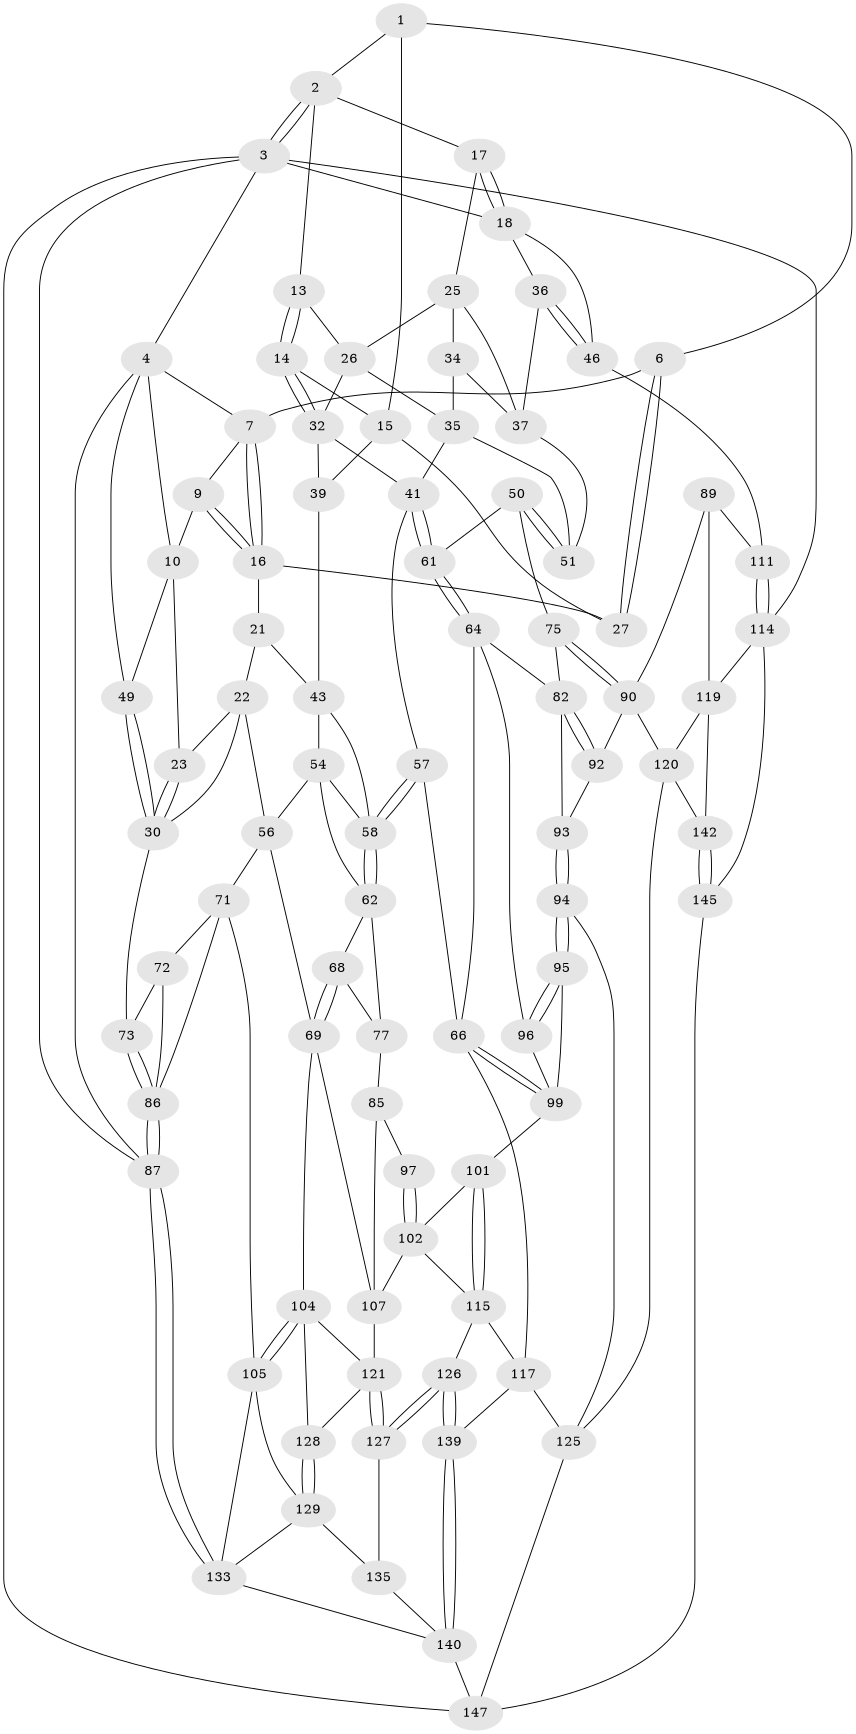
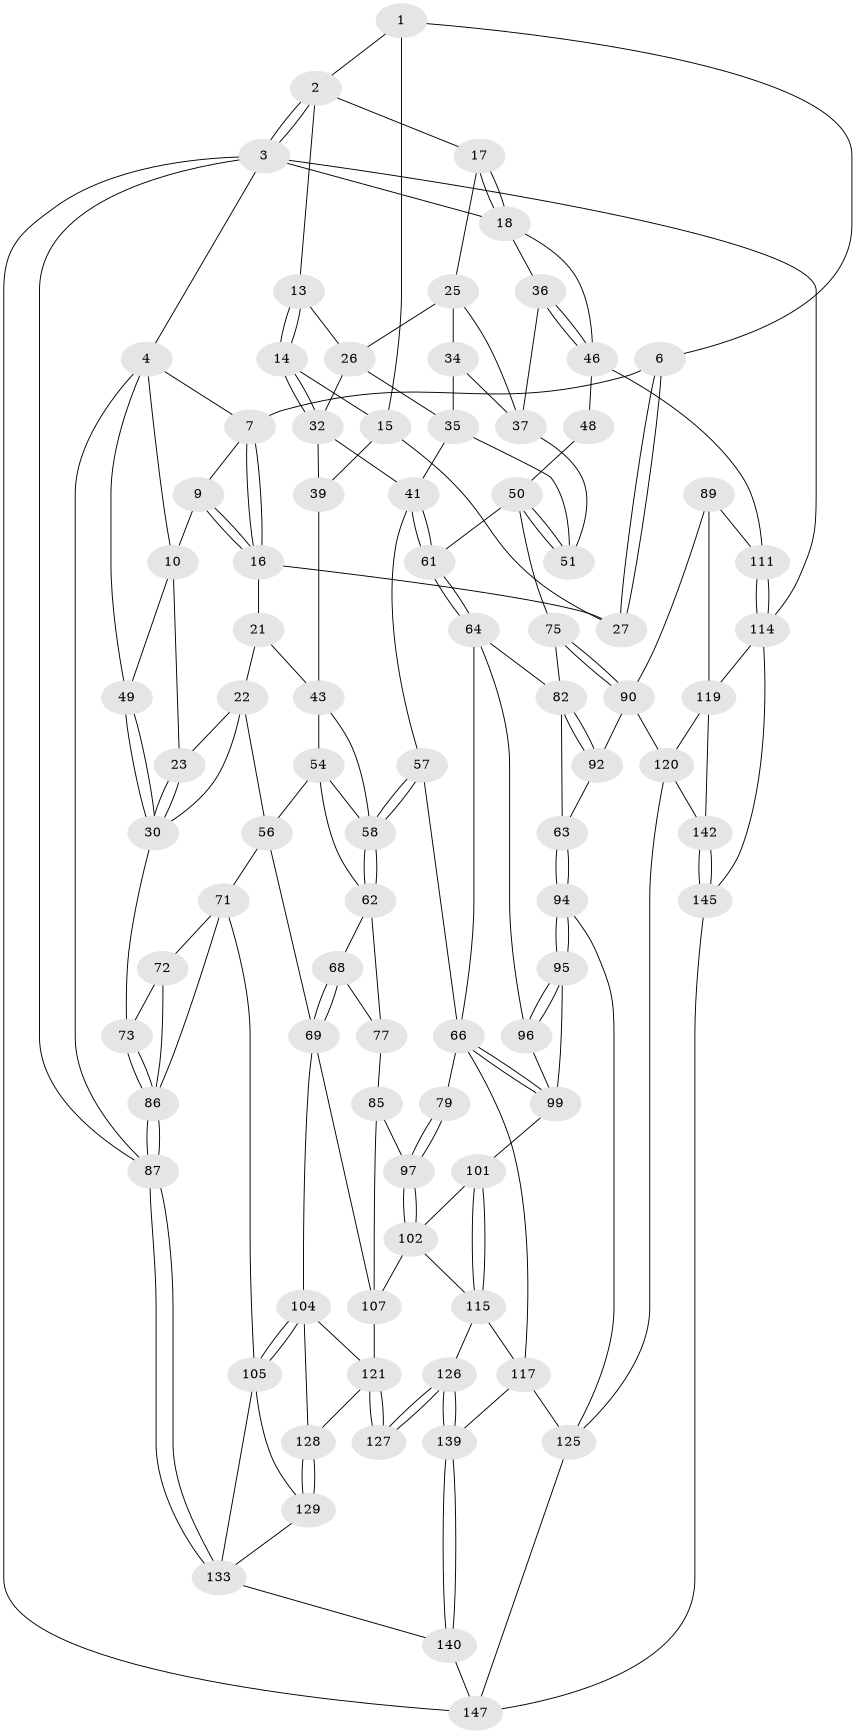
node "48": added
node "93": label "93" -> "63"
node "79": added
node "135": removed
